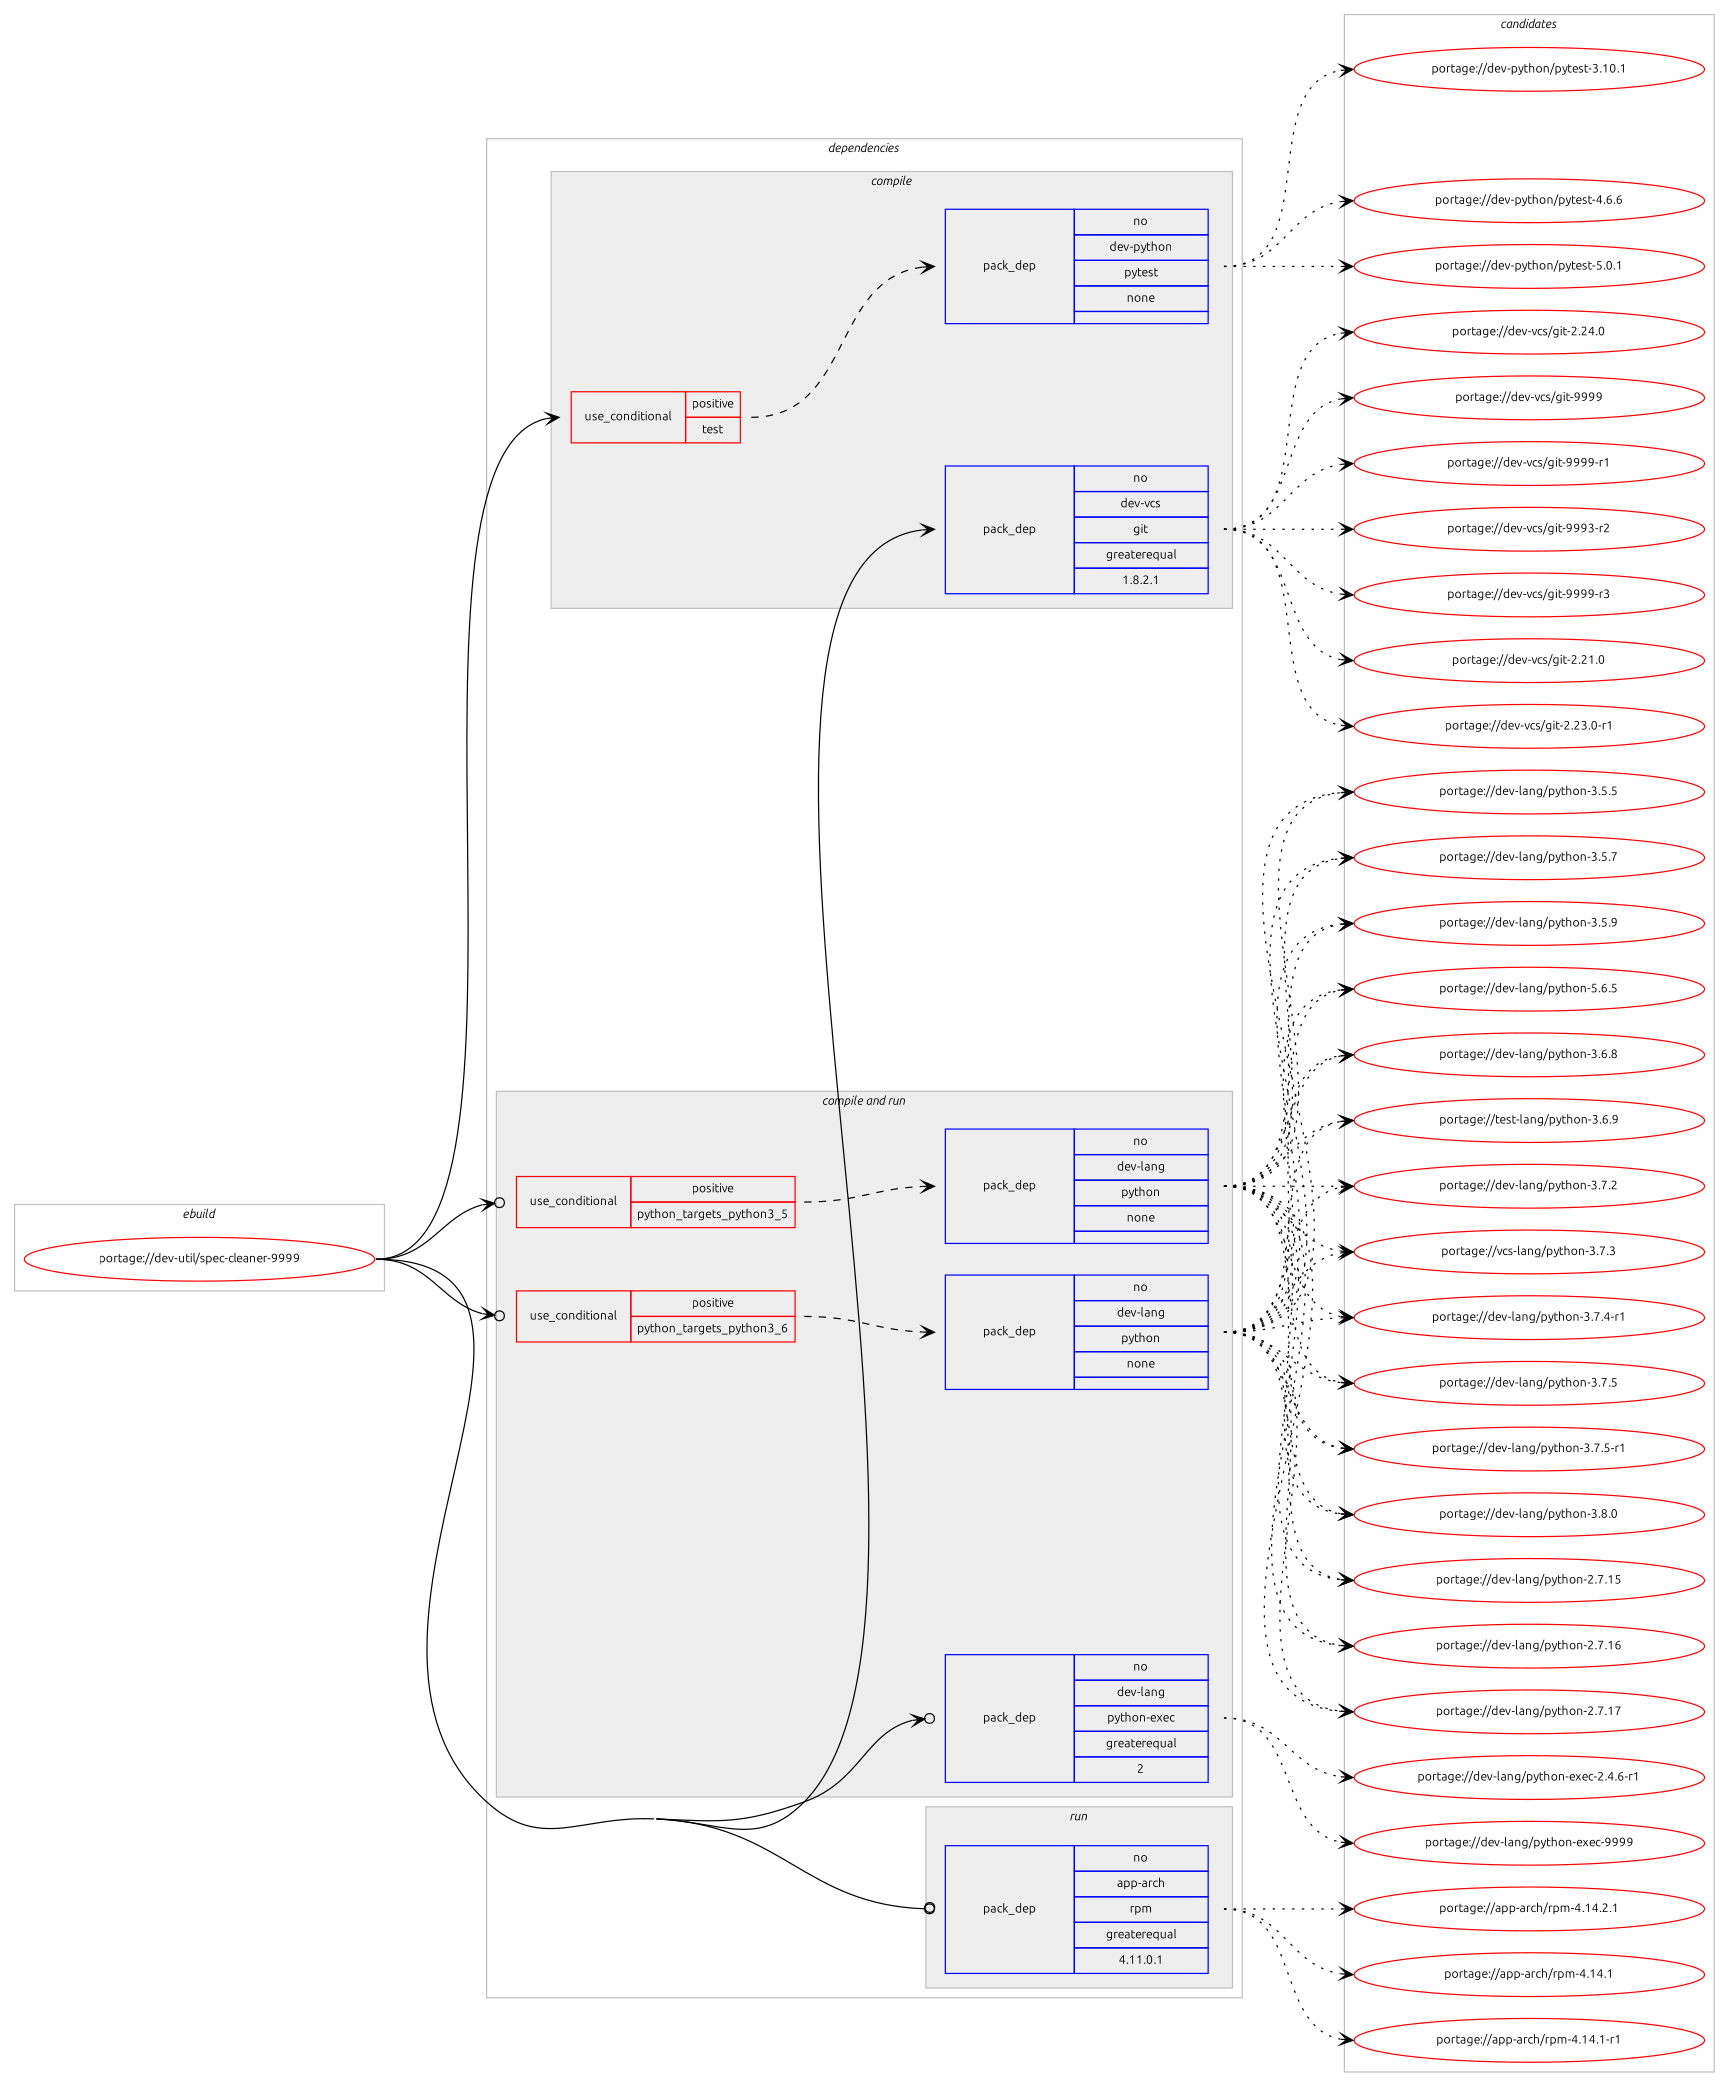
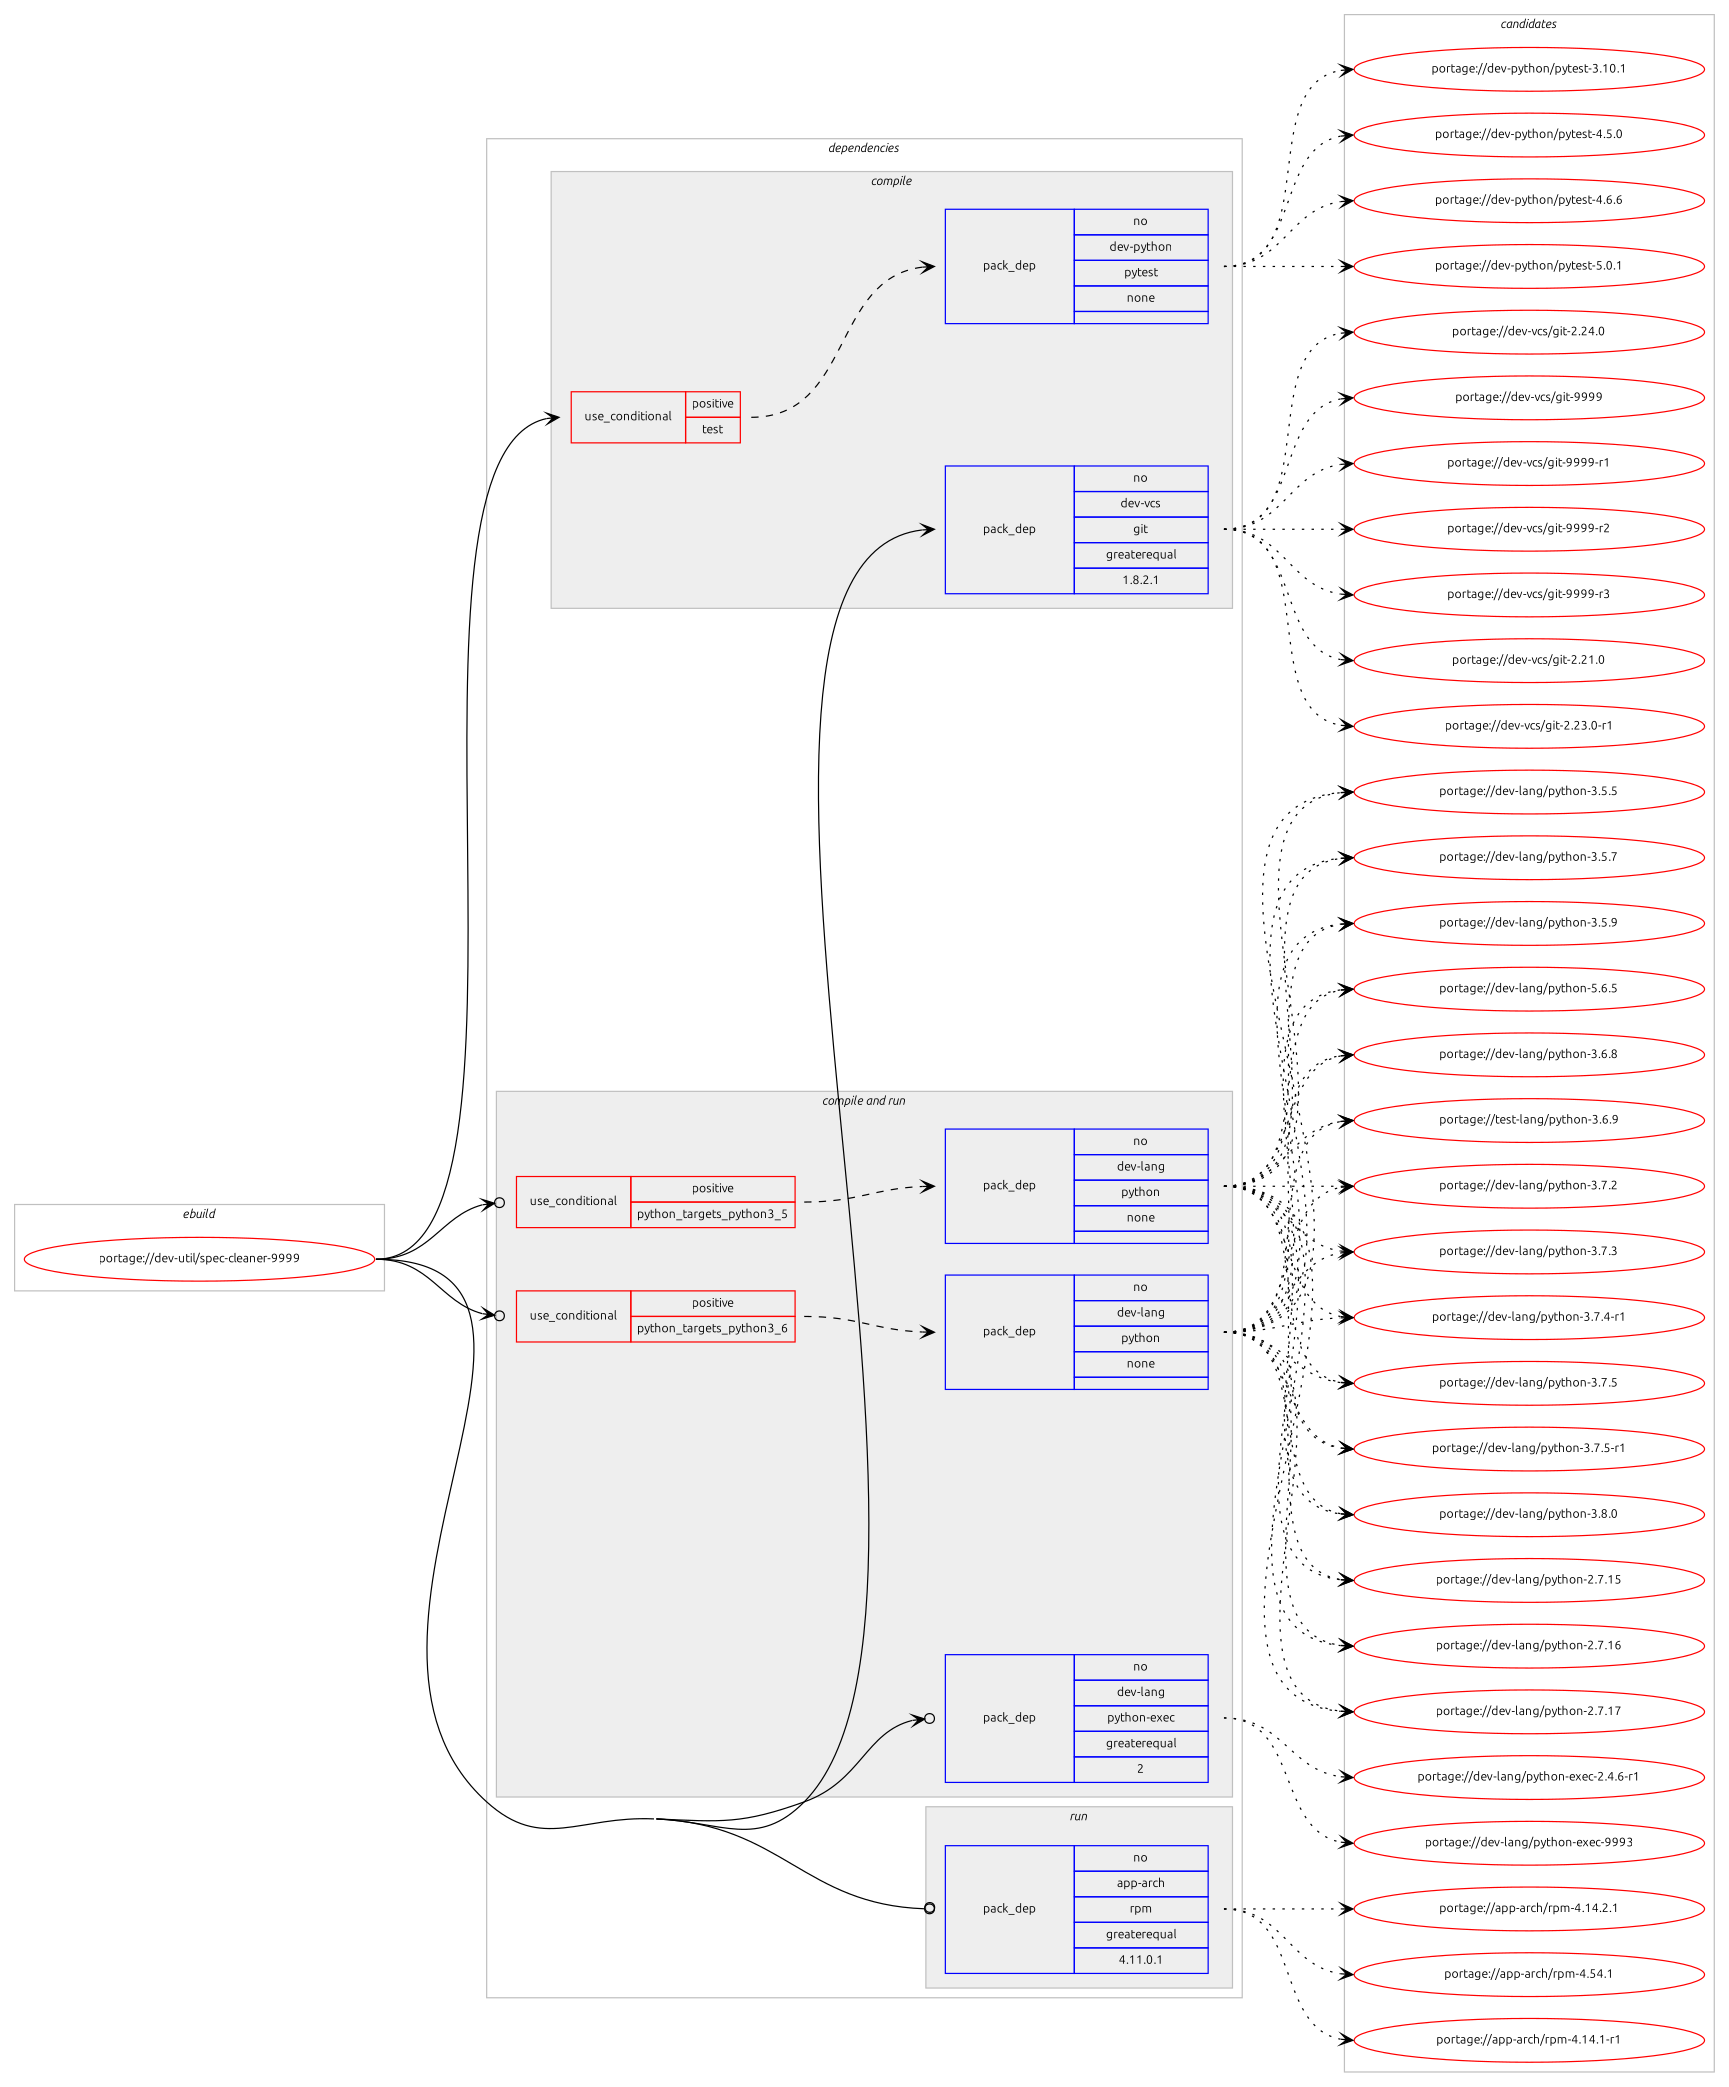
node "portage://dev-python/pytest-4.5.0": added
node "portage://dev-vcs/git-9993-r2": label "portage://dev-vcs/git-9993-r2" -> "portage://dev-vcs/git-9999-r2"
node "portage://vcs-lang/python-3.7.3": label "portage://vcs-lang/python-3.7.3" -> "portage://dev-lang/python-3.7.3"
node "portage://dev-lang/python-exec-9999": label "portage://dev-lang/python-exec-9999" -> "portage://dev-lang/python-exec-9993"
node "portage://app-arch/rpm-4.14.1": label "portage://app-arch/rpm-4.14.1" -> "portage://app-arch/rpm-4.54.1"
